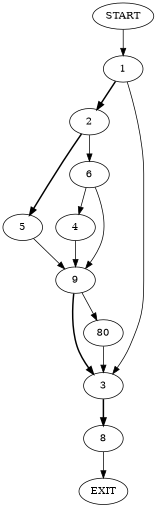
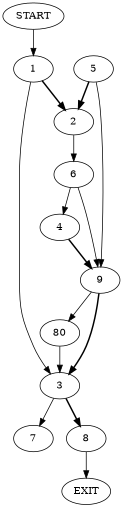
edge "2" -> "5": reversed
edge "4" -> "9": style solid -> bold
node "7": added
